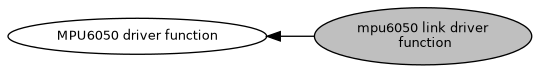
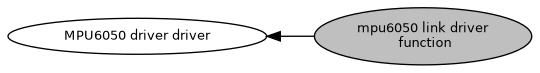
node "MPU6050 driver function": label "MPU6050 driver function" -> "MPU6050 driver driver"
